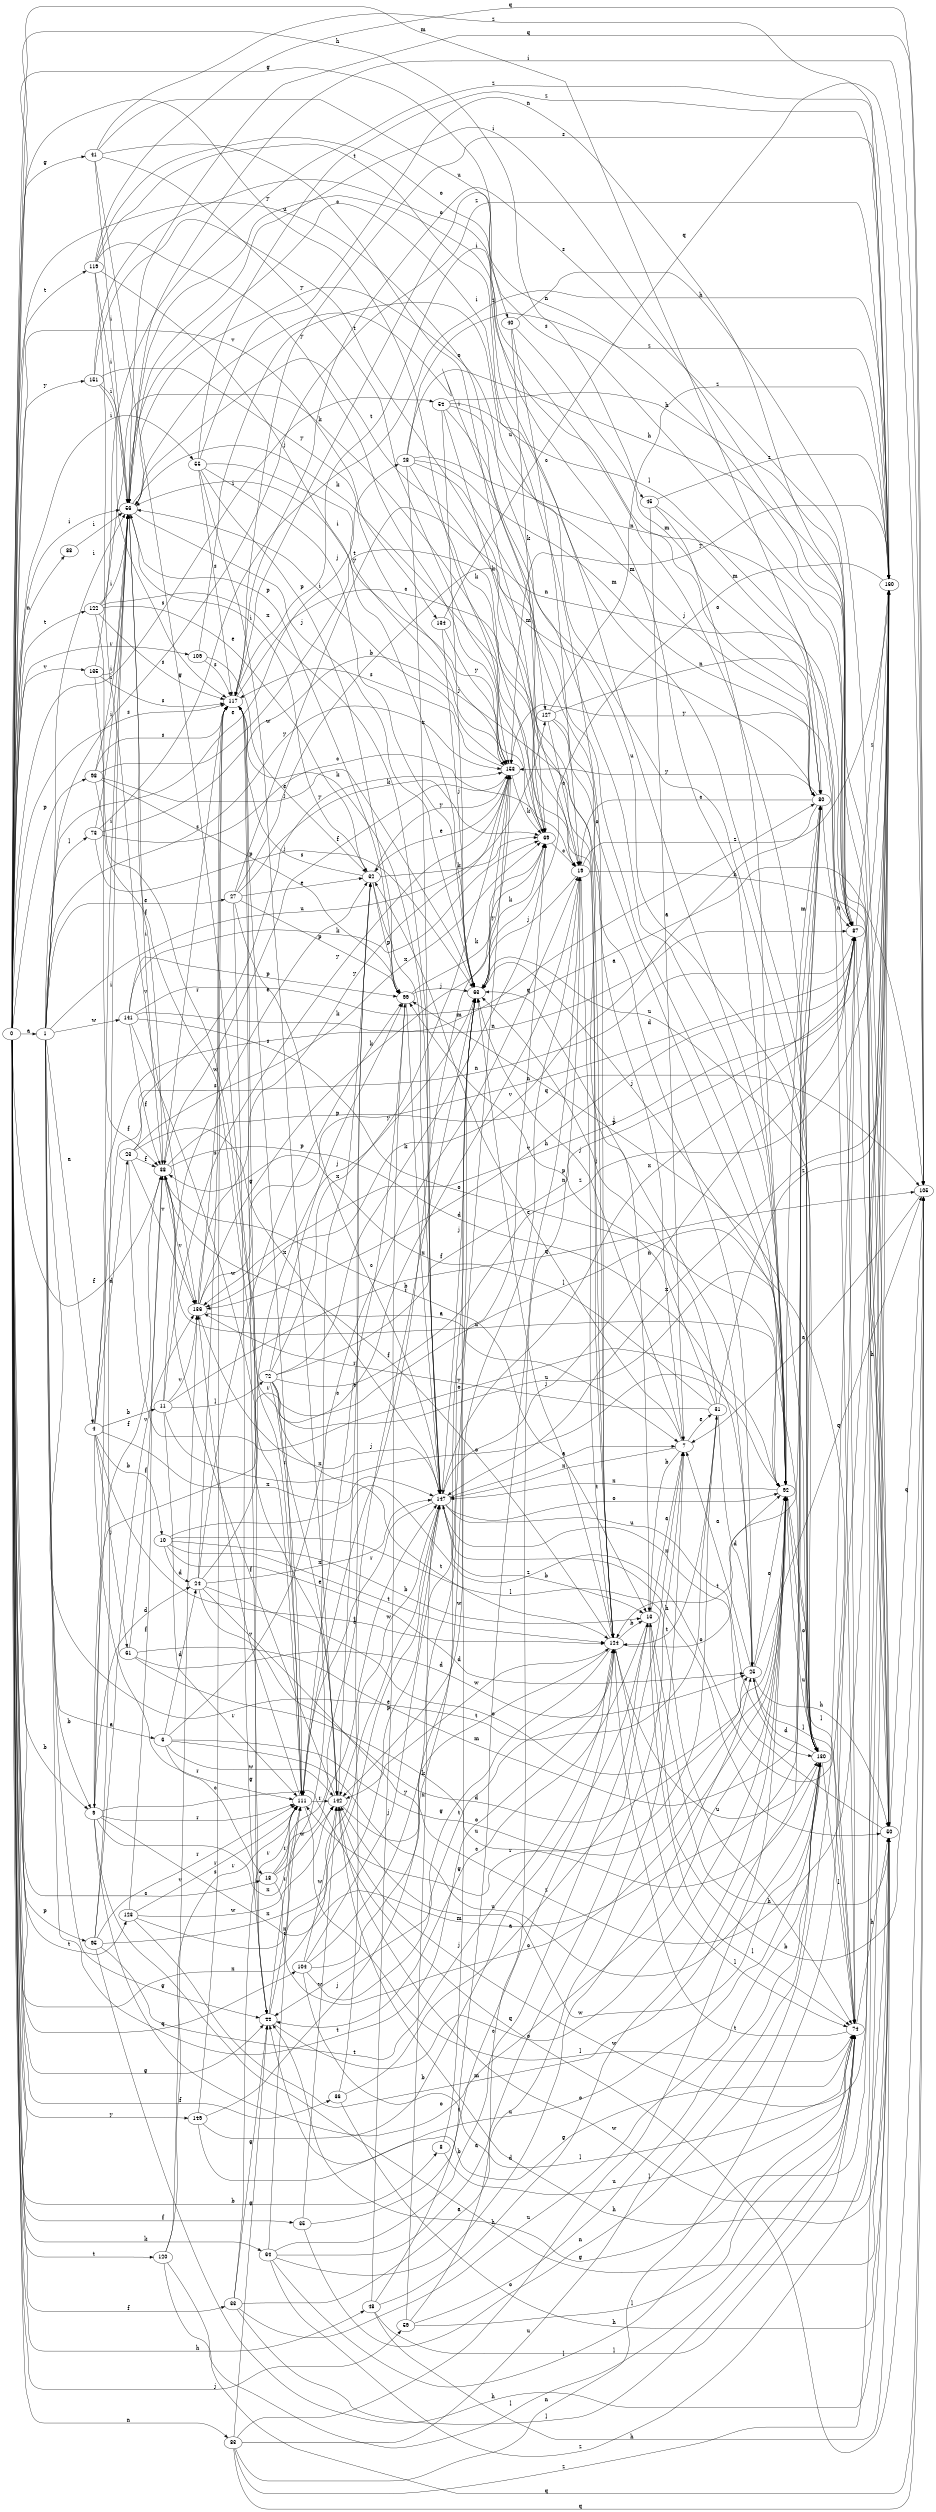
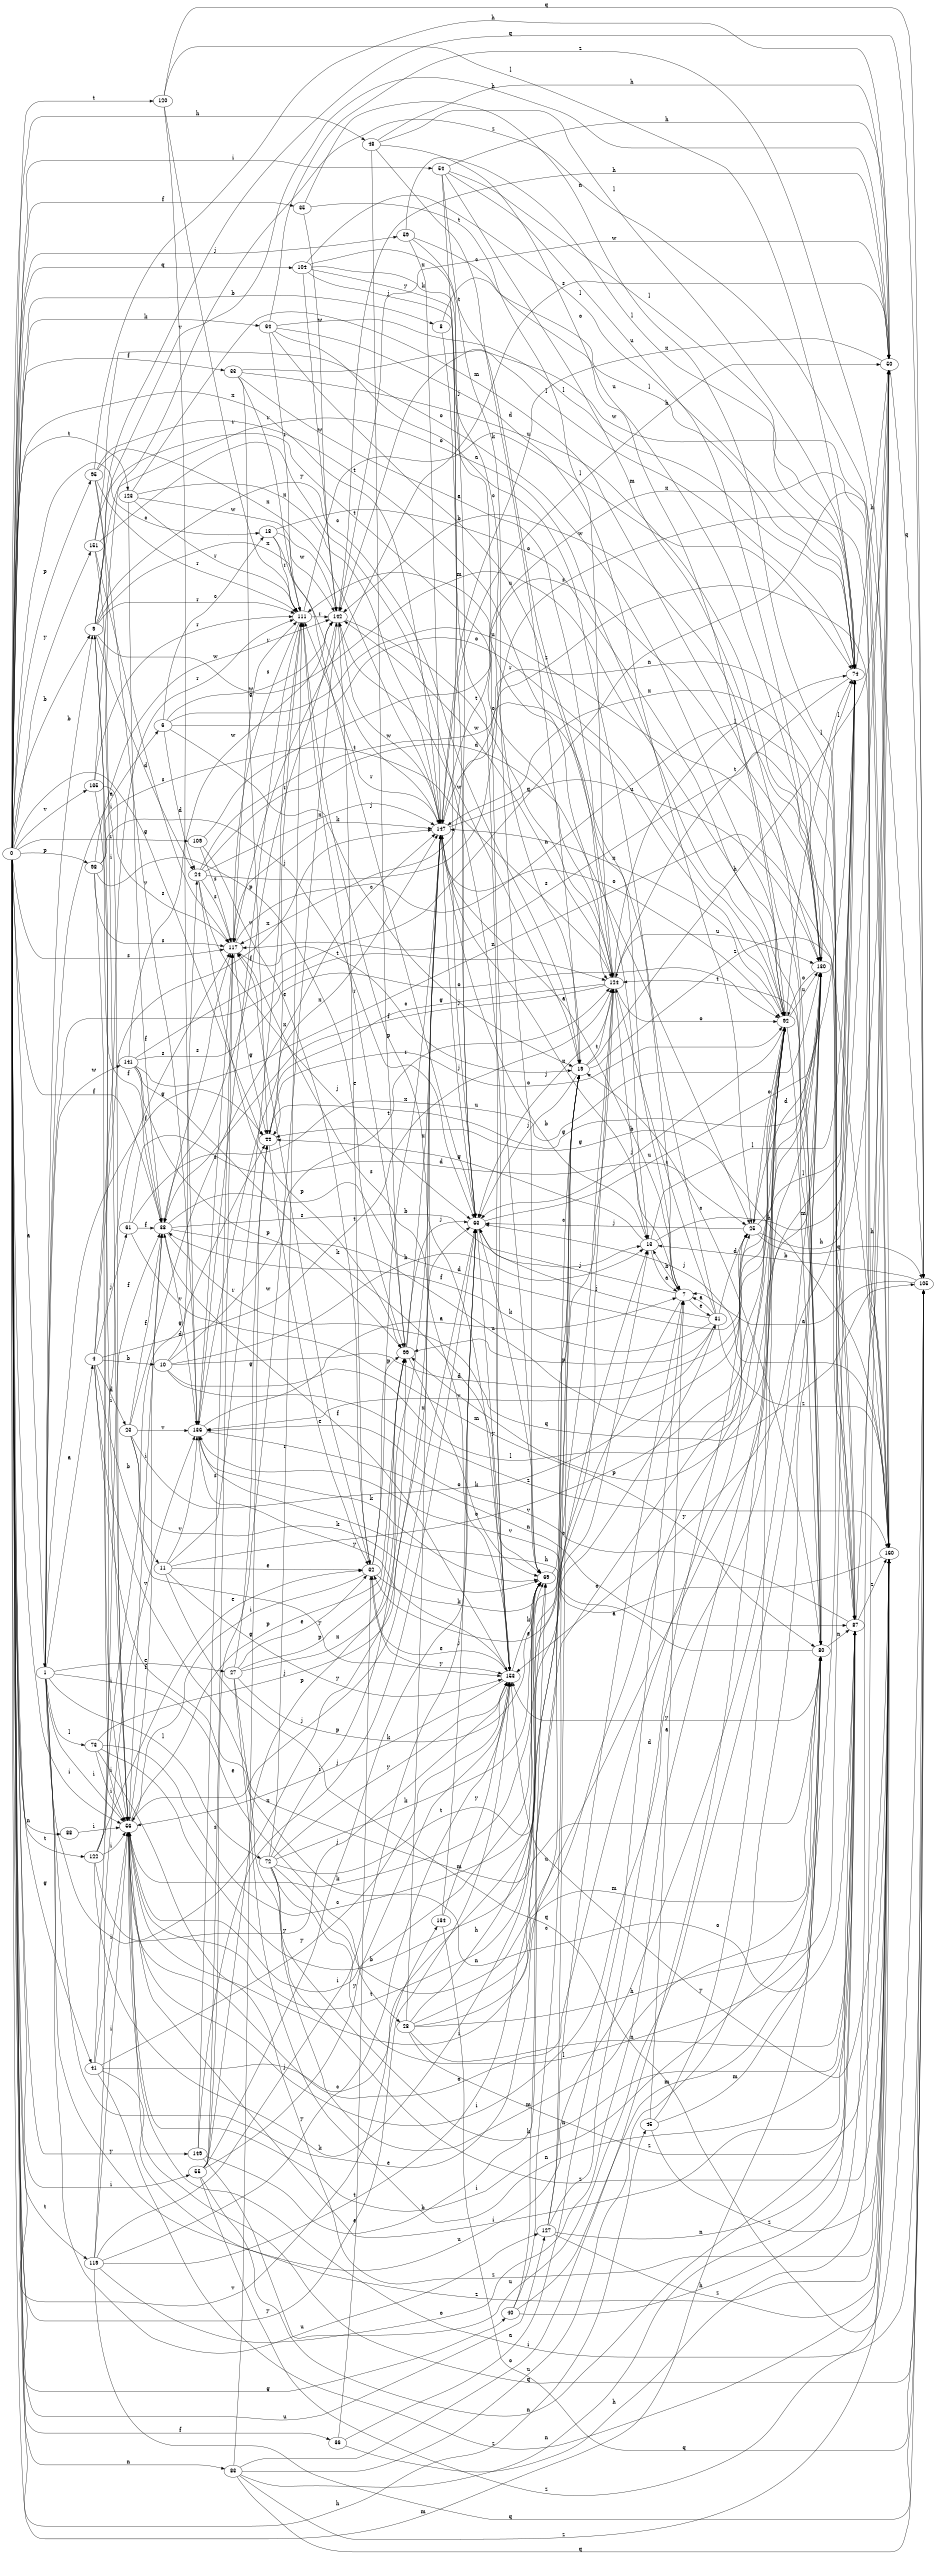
edge "28" -> "50": now "28" -> "74"
edge "28" -> "69": label "k" -> "h"
edge "38" -> "92": now "38" -> "130"
edge "11" -> "72": now "1" -> "72"
edge "25" -> "7": now "31" -> "7"
